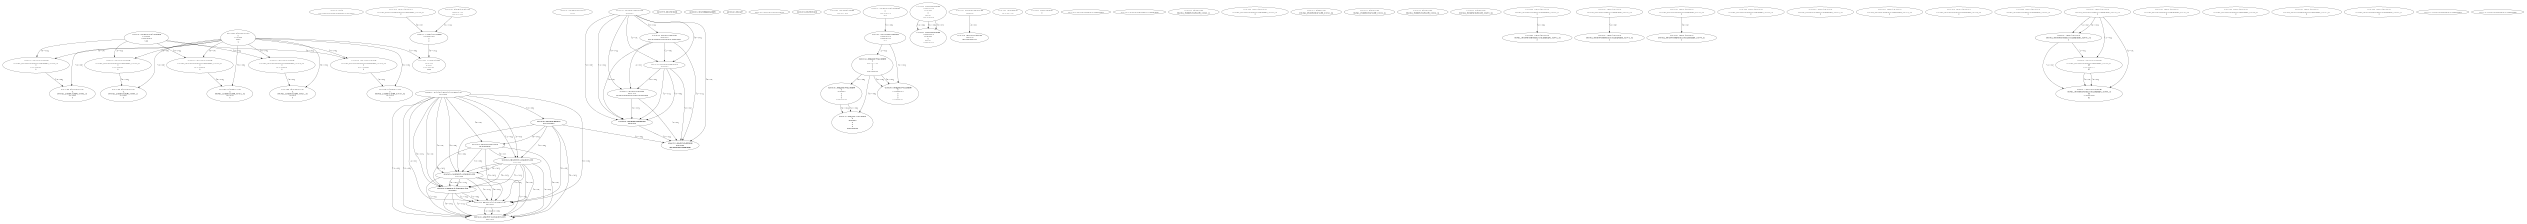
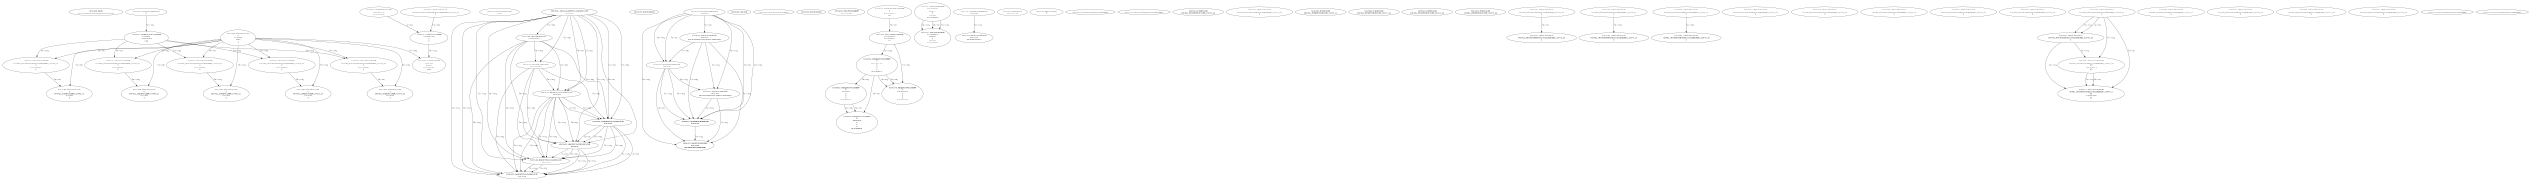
node "4254480.GetModuleHandleW 0": added
node "6844540.GetCommandLineW": removed
edge "4250188.GetSystemInfo 2147417660" -> "4244076.GetProcAddress 9441320 GetThreadUILanguage": now "4250188.GetSystemInfo 2147417660" -> "4245469.LeaveCriticalSection 6917004"
